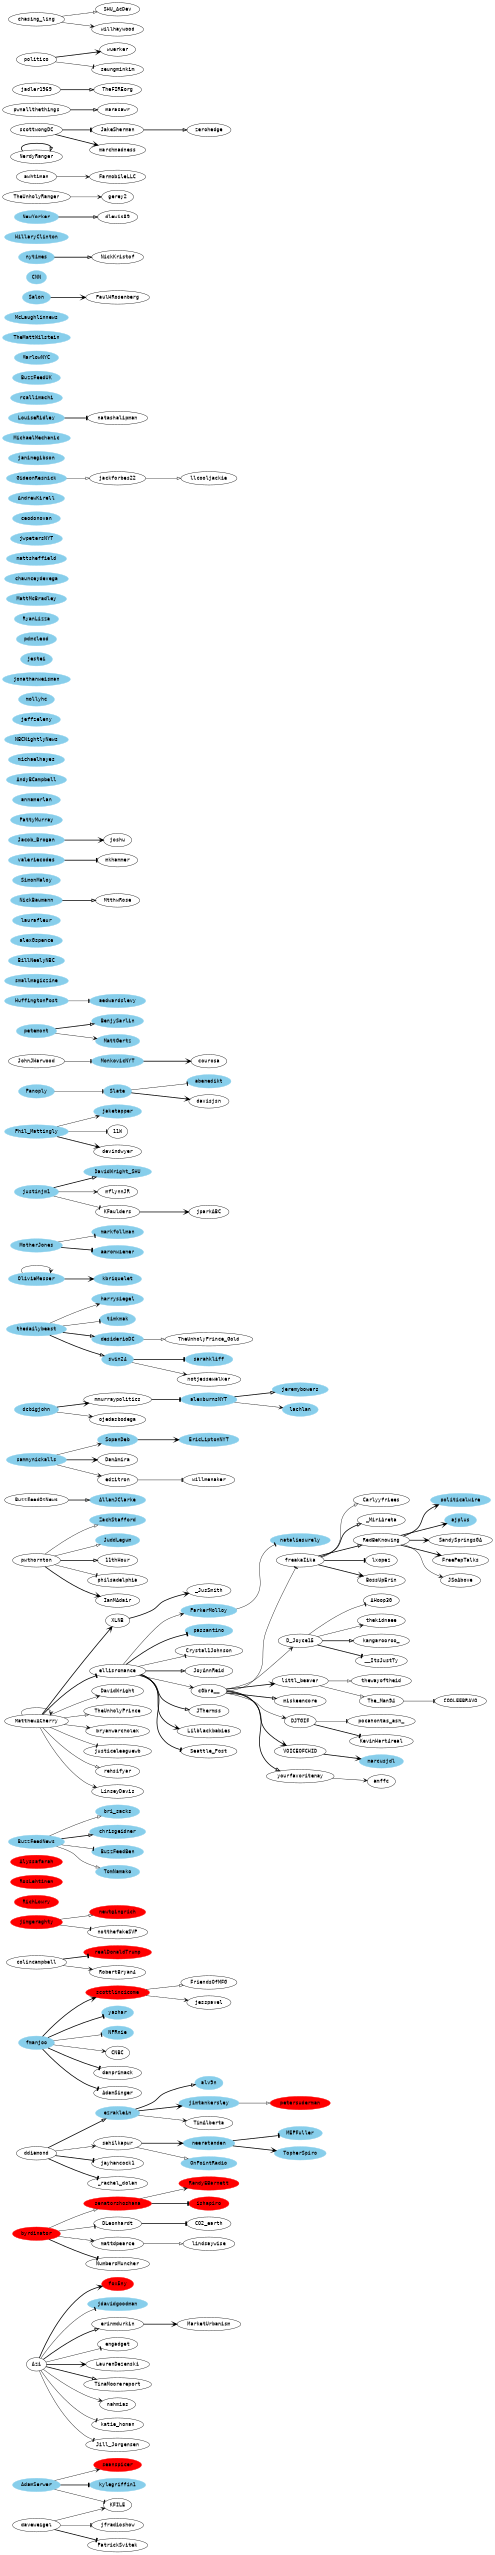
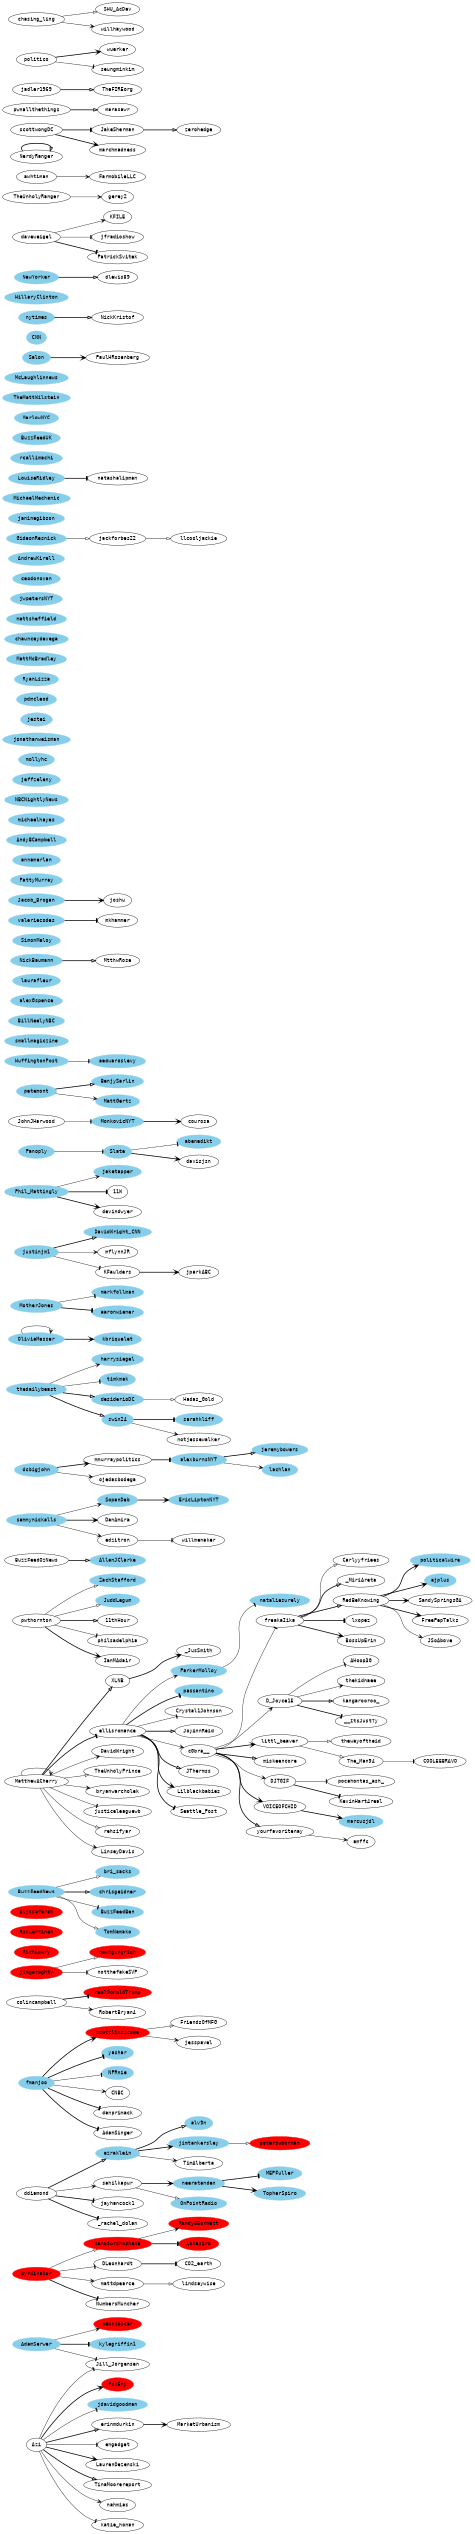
edge "Phil_Mattingly" -> "11W": style solid -> bold
node "DavidWright_SHU": label "DavidWright_SHU" -> "DavidWright_CNN"
node "TheUnholyPrince_Gold": label "TheUnholyPrince_Gold" -> "Hadas_Gold"
edge "MatthewACherry" -> "XLNB": arrowhead vee -> onormal
edge "AdamSerwer" -> "KFILE": now "AdamSerwer" -> "Jill_Jorgensen"
